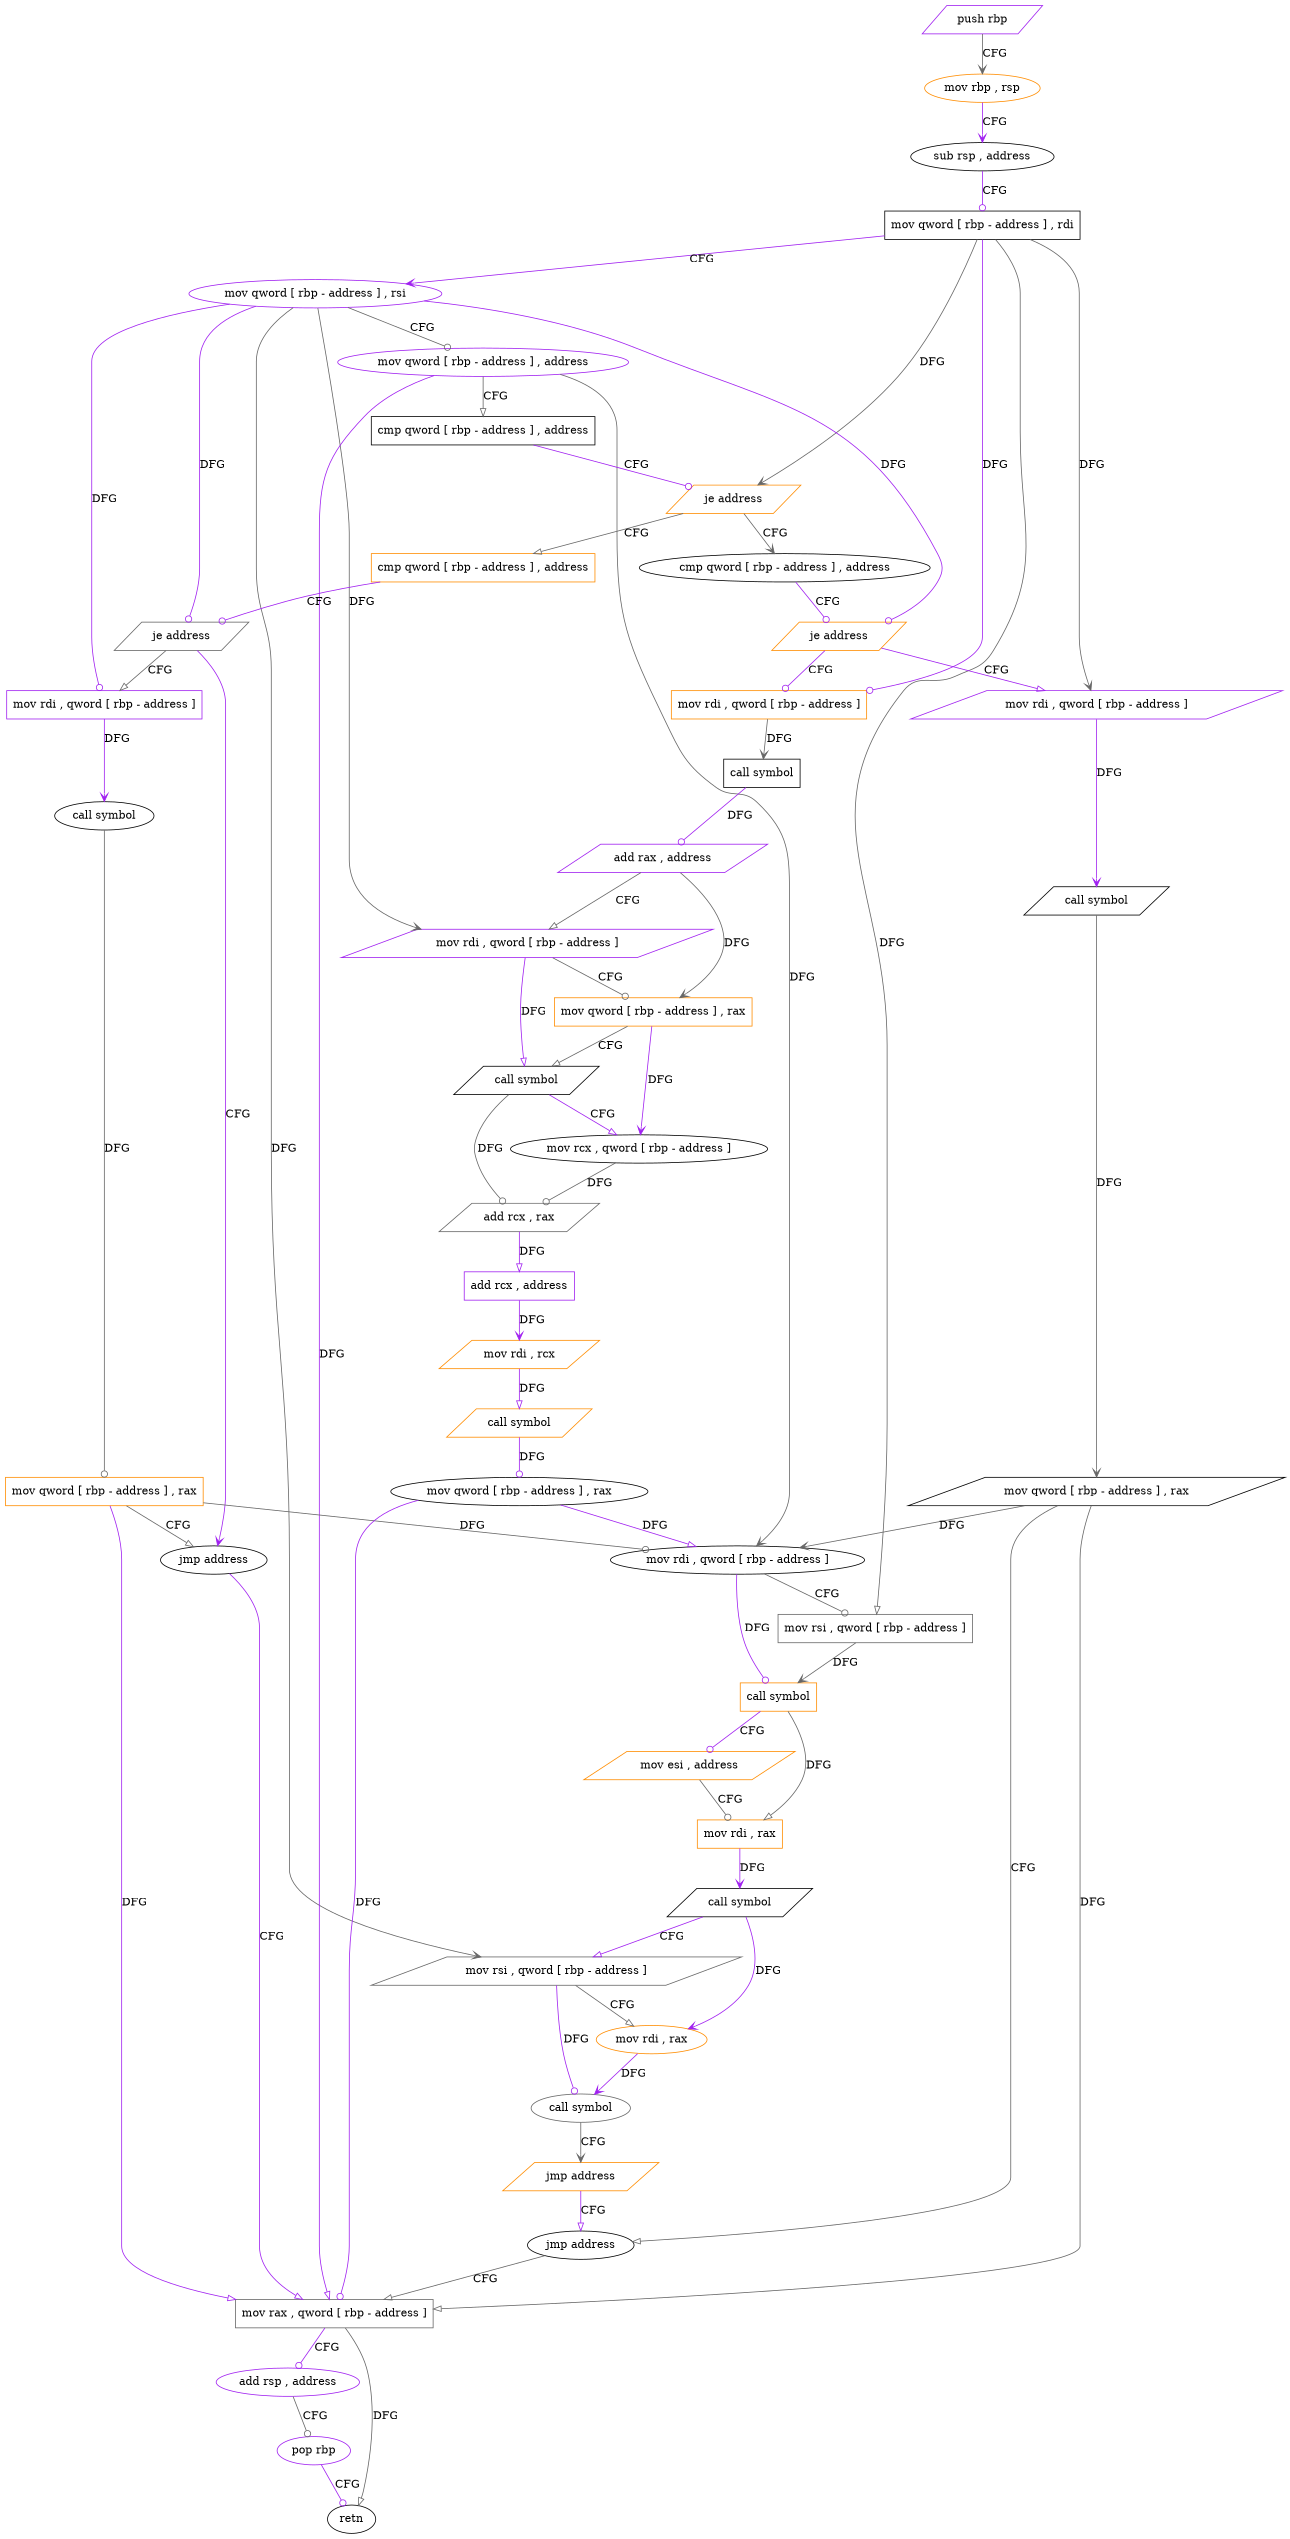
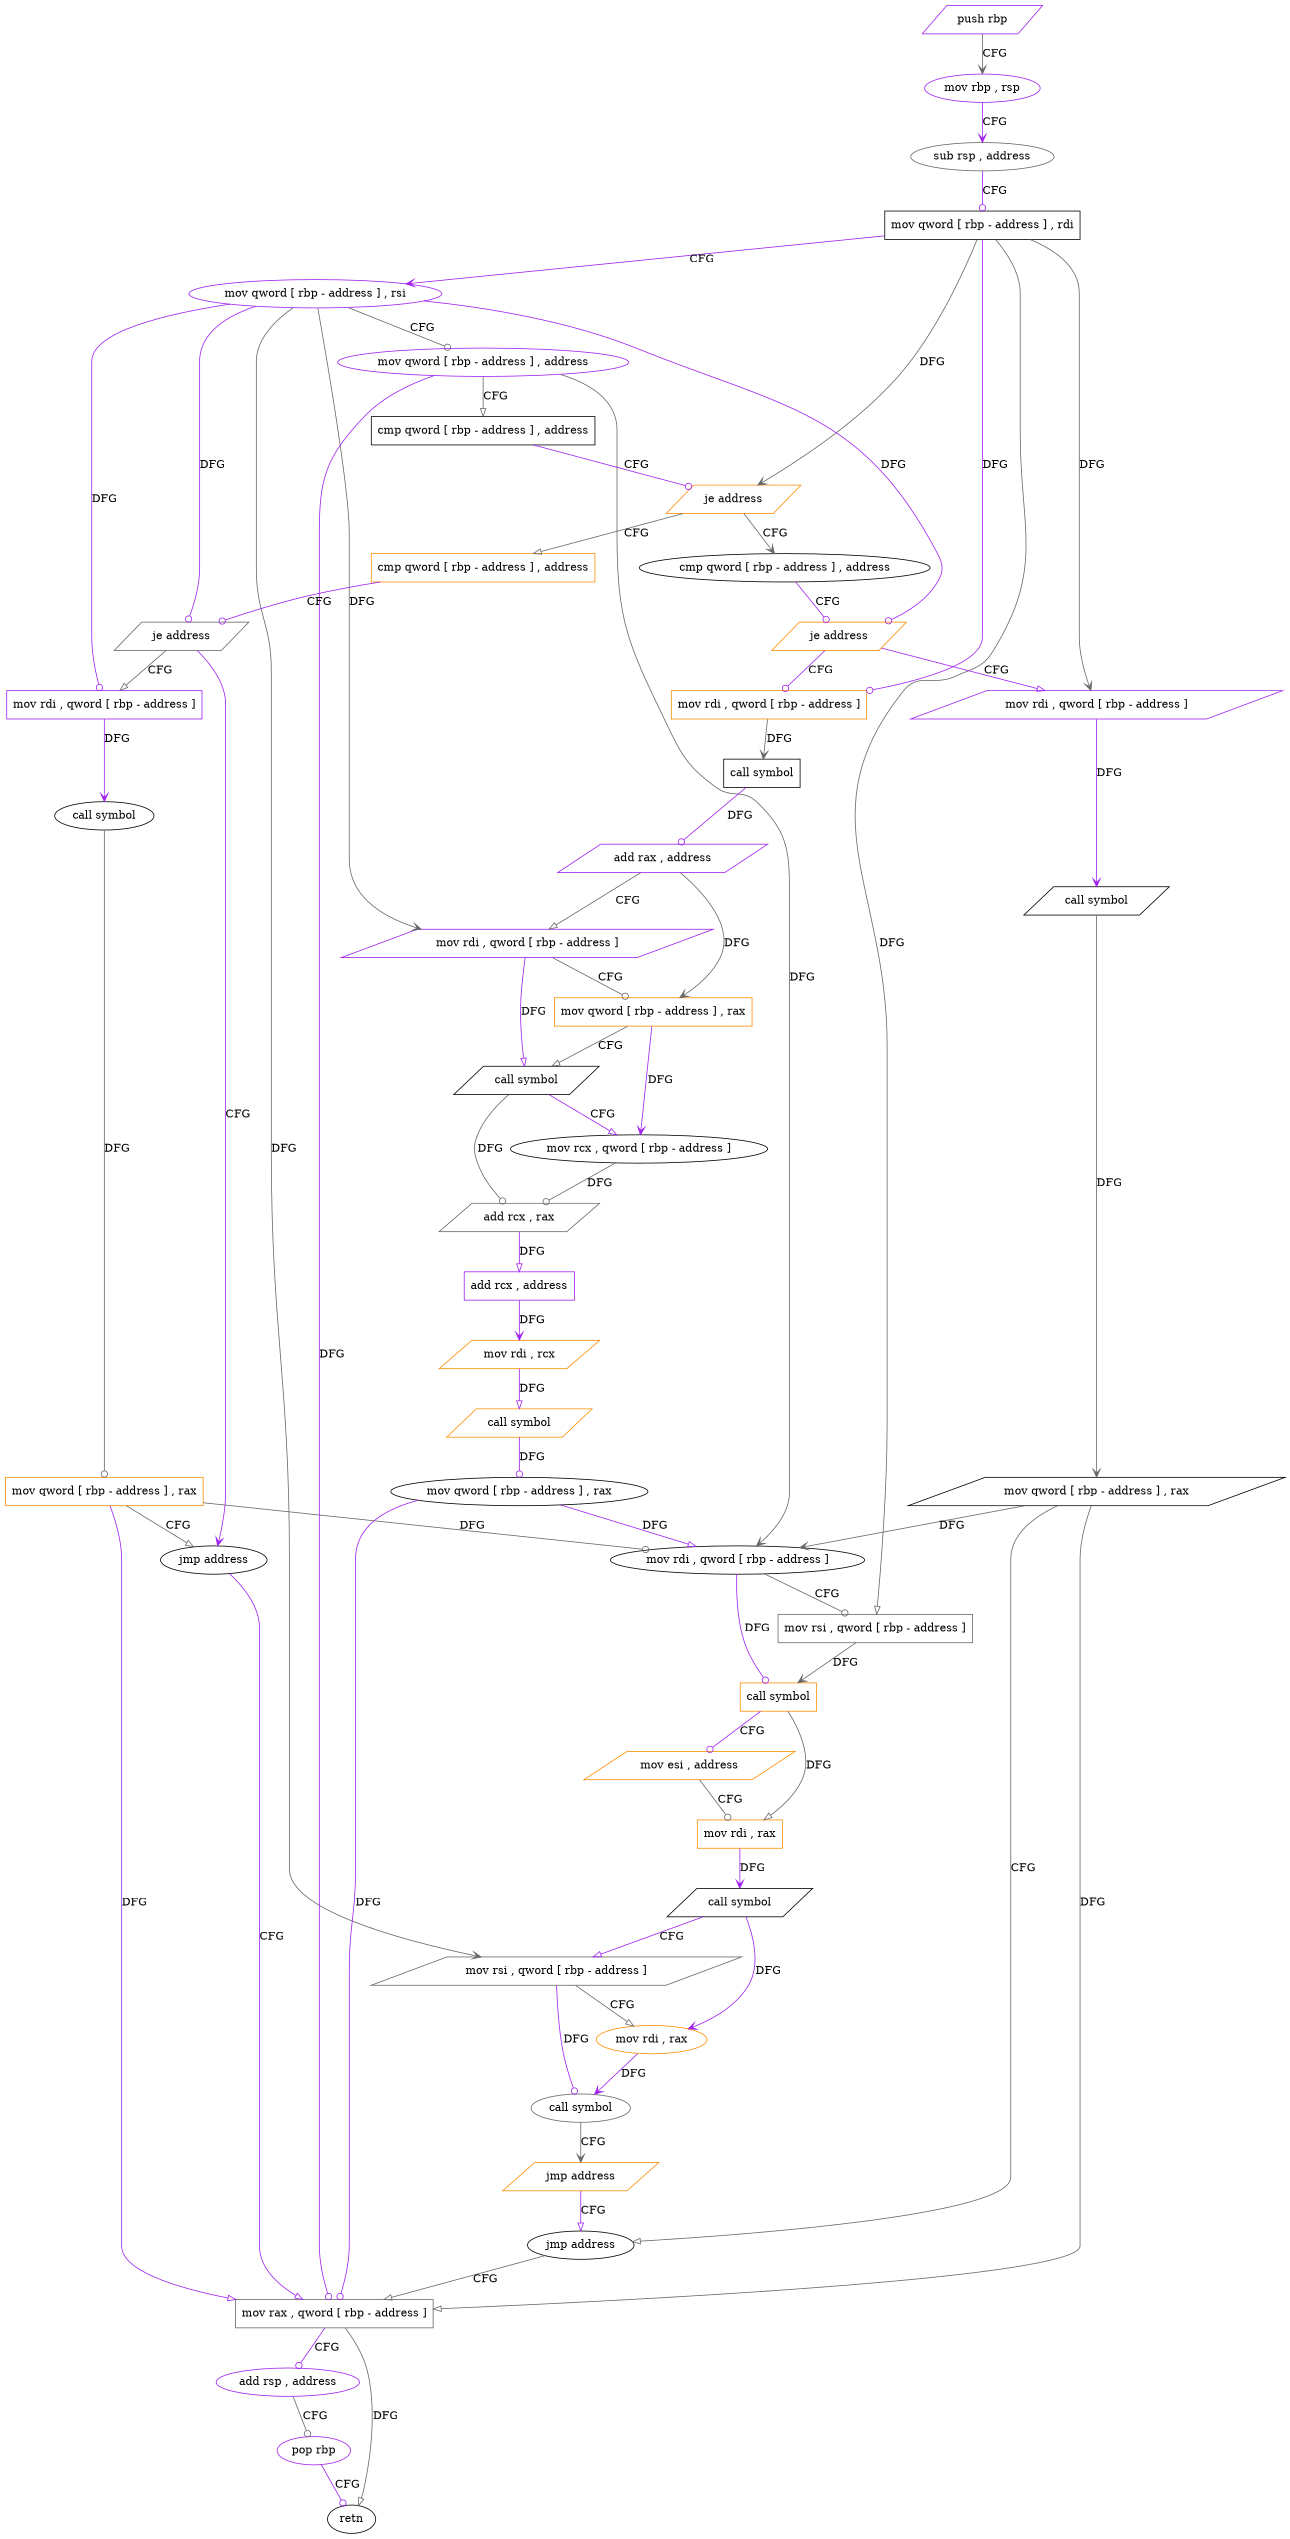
node "mov rbp , rsp": color darkorange -> purple
node "sub rsp , address": color black -> gray40
edge "mov qword [ rbp - address ] , address" -> "mov rax , qword [ rbp - address ]": arrowhead onormal -> odot
